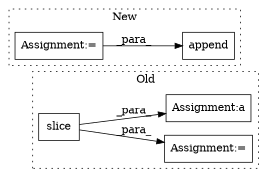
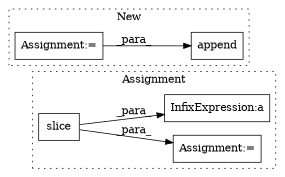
cluster "Old": label "Old" -> "Assignment"
node "Assignment:a": label "Assignment:a" -> "InfixExpression:a"
